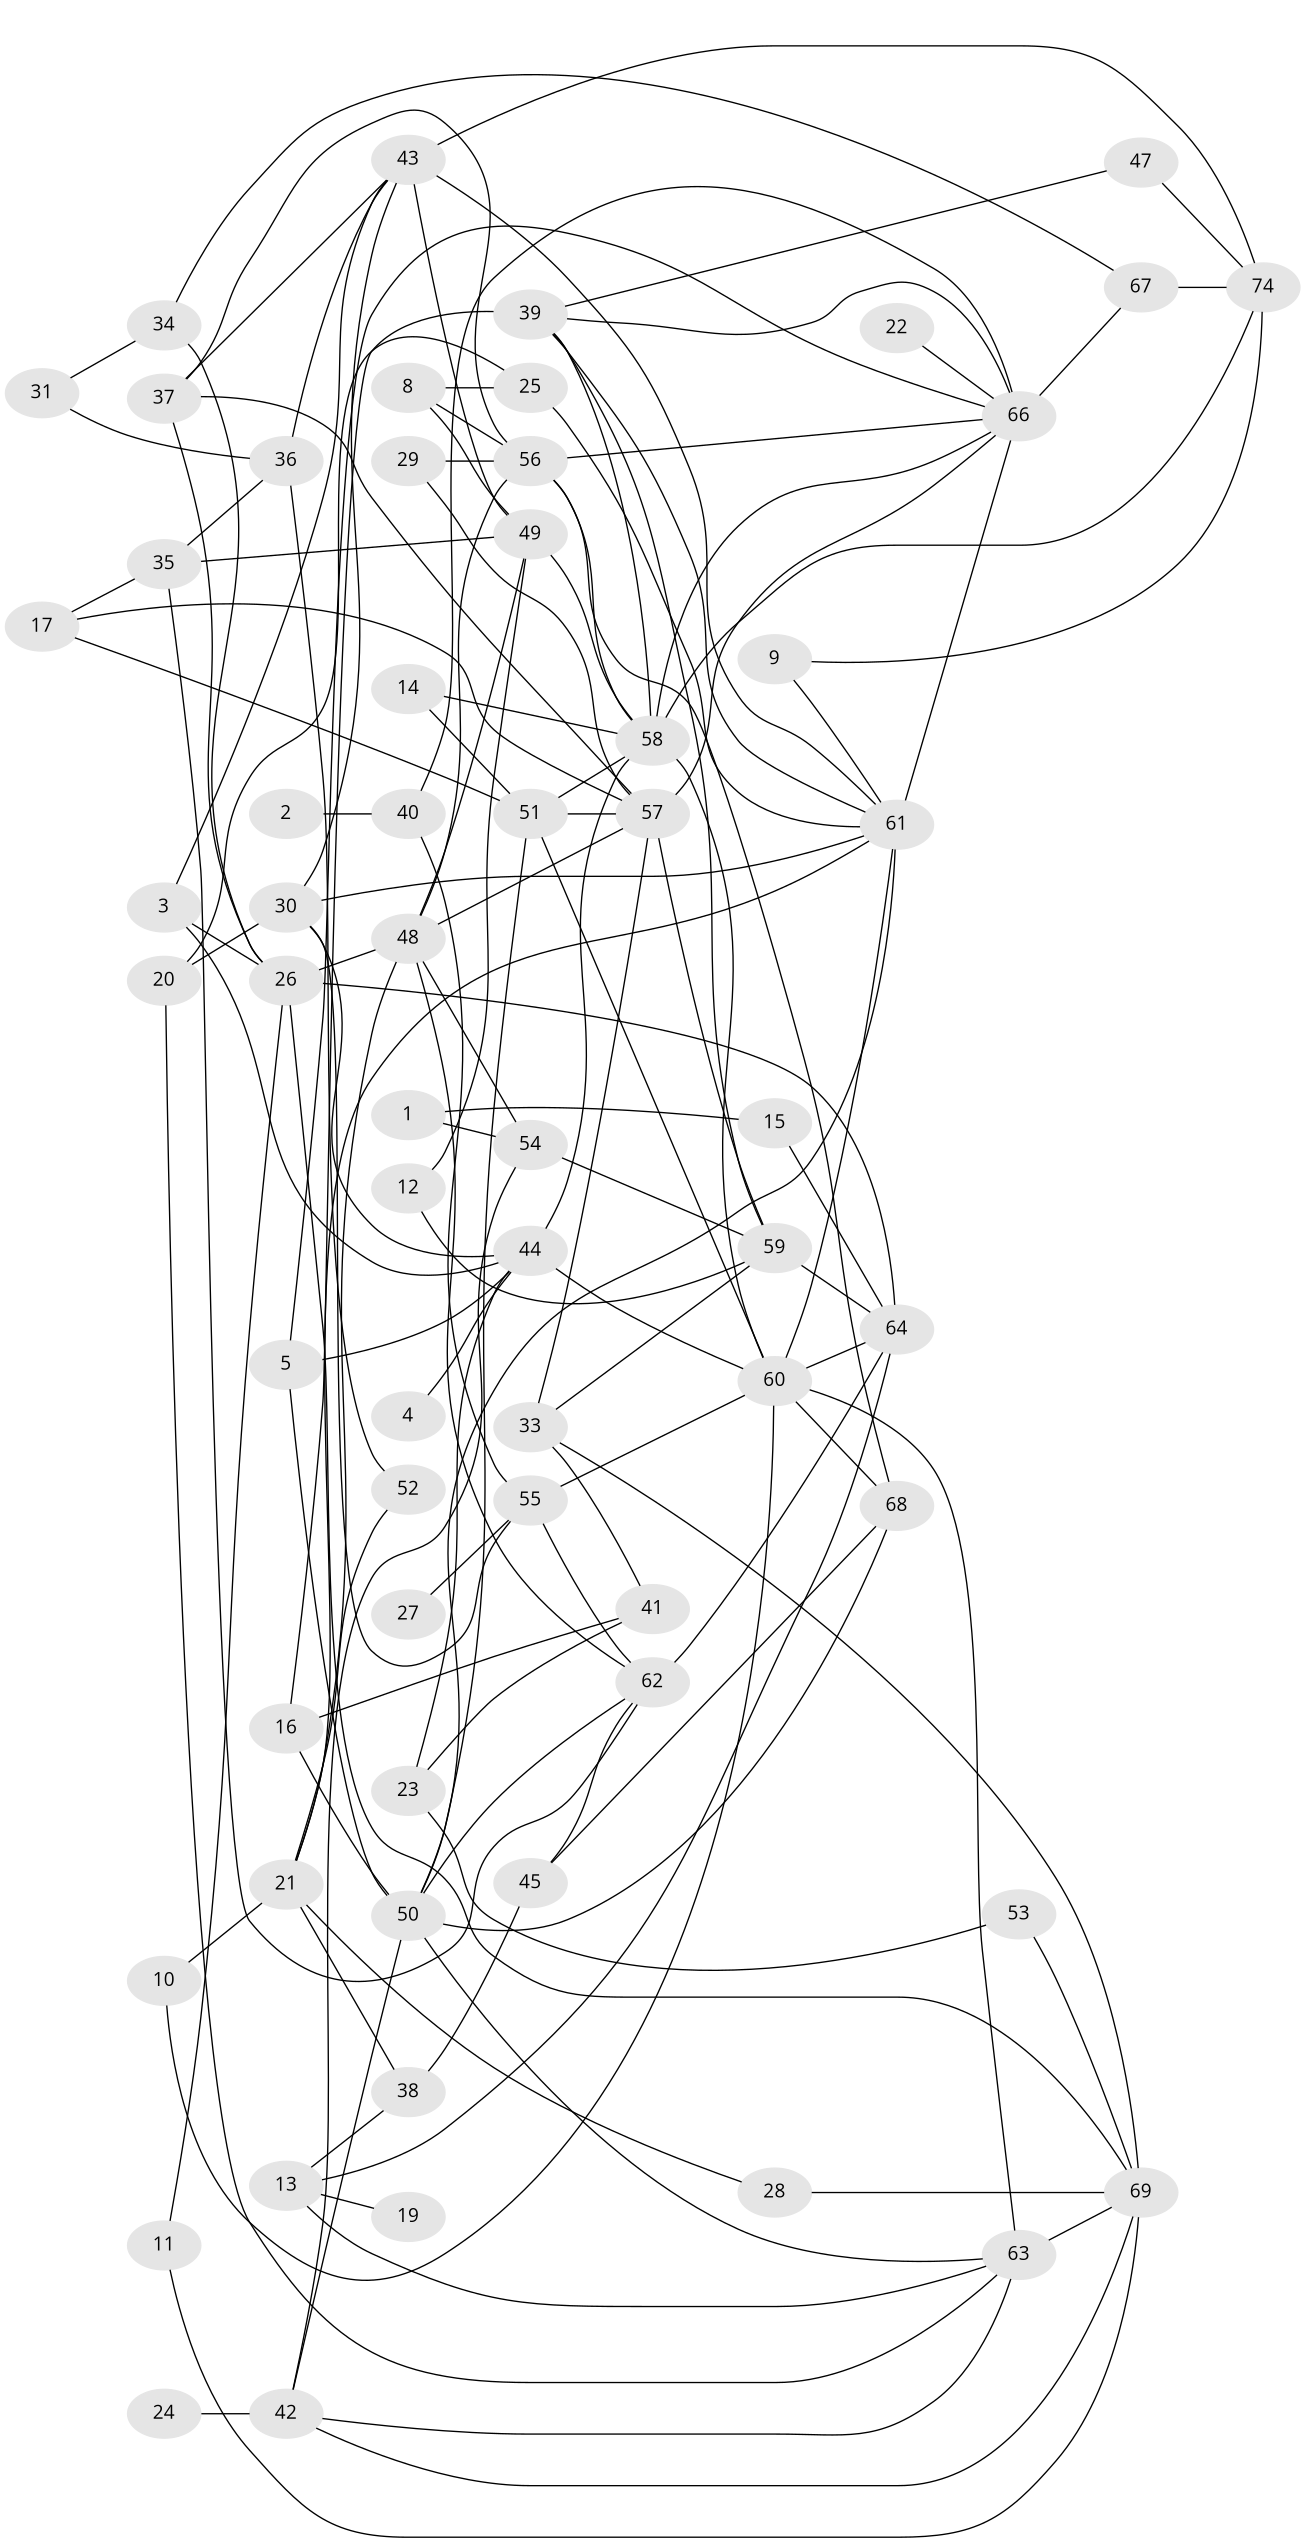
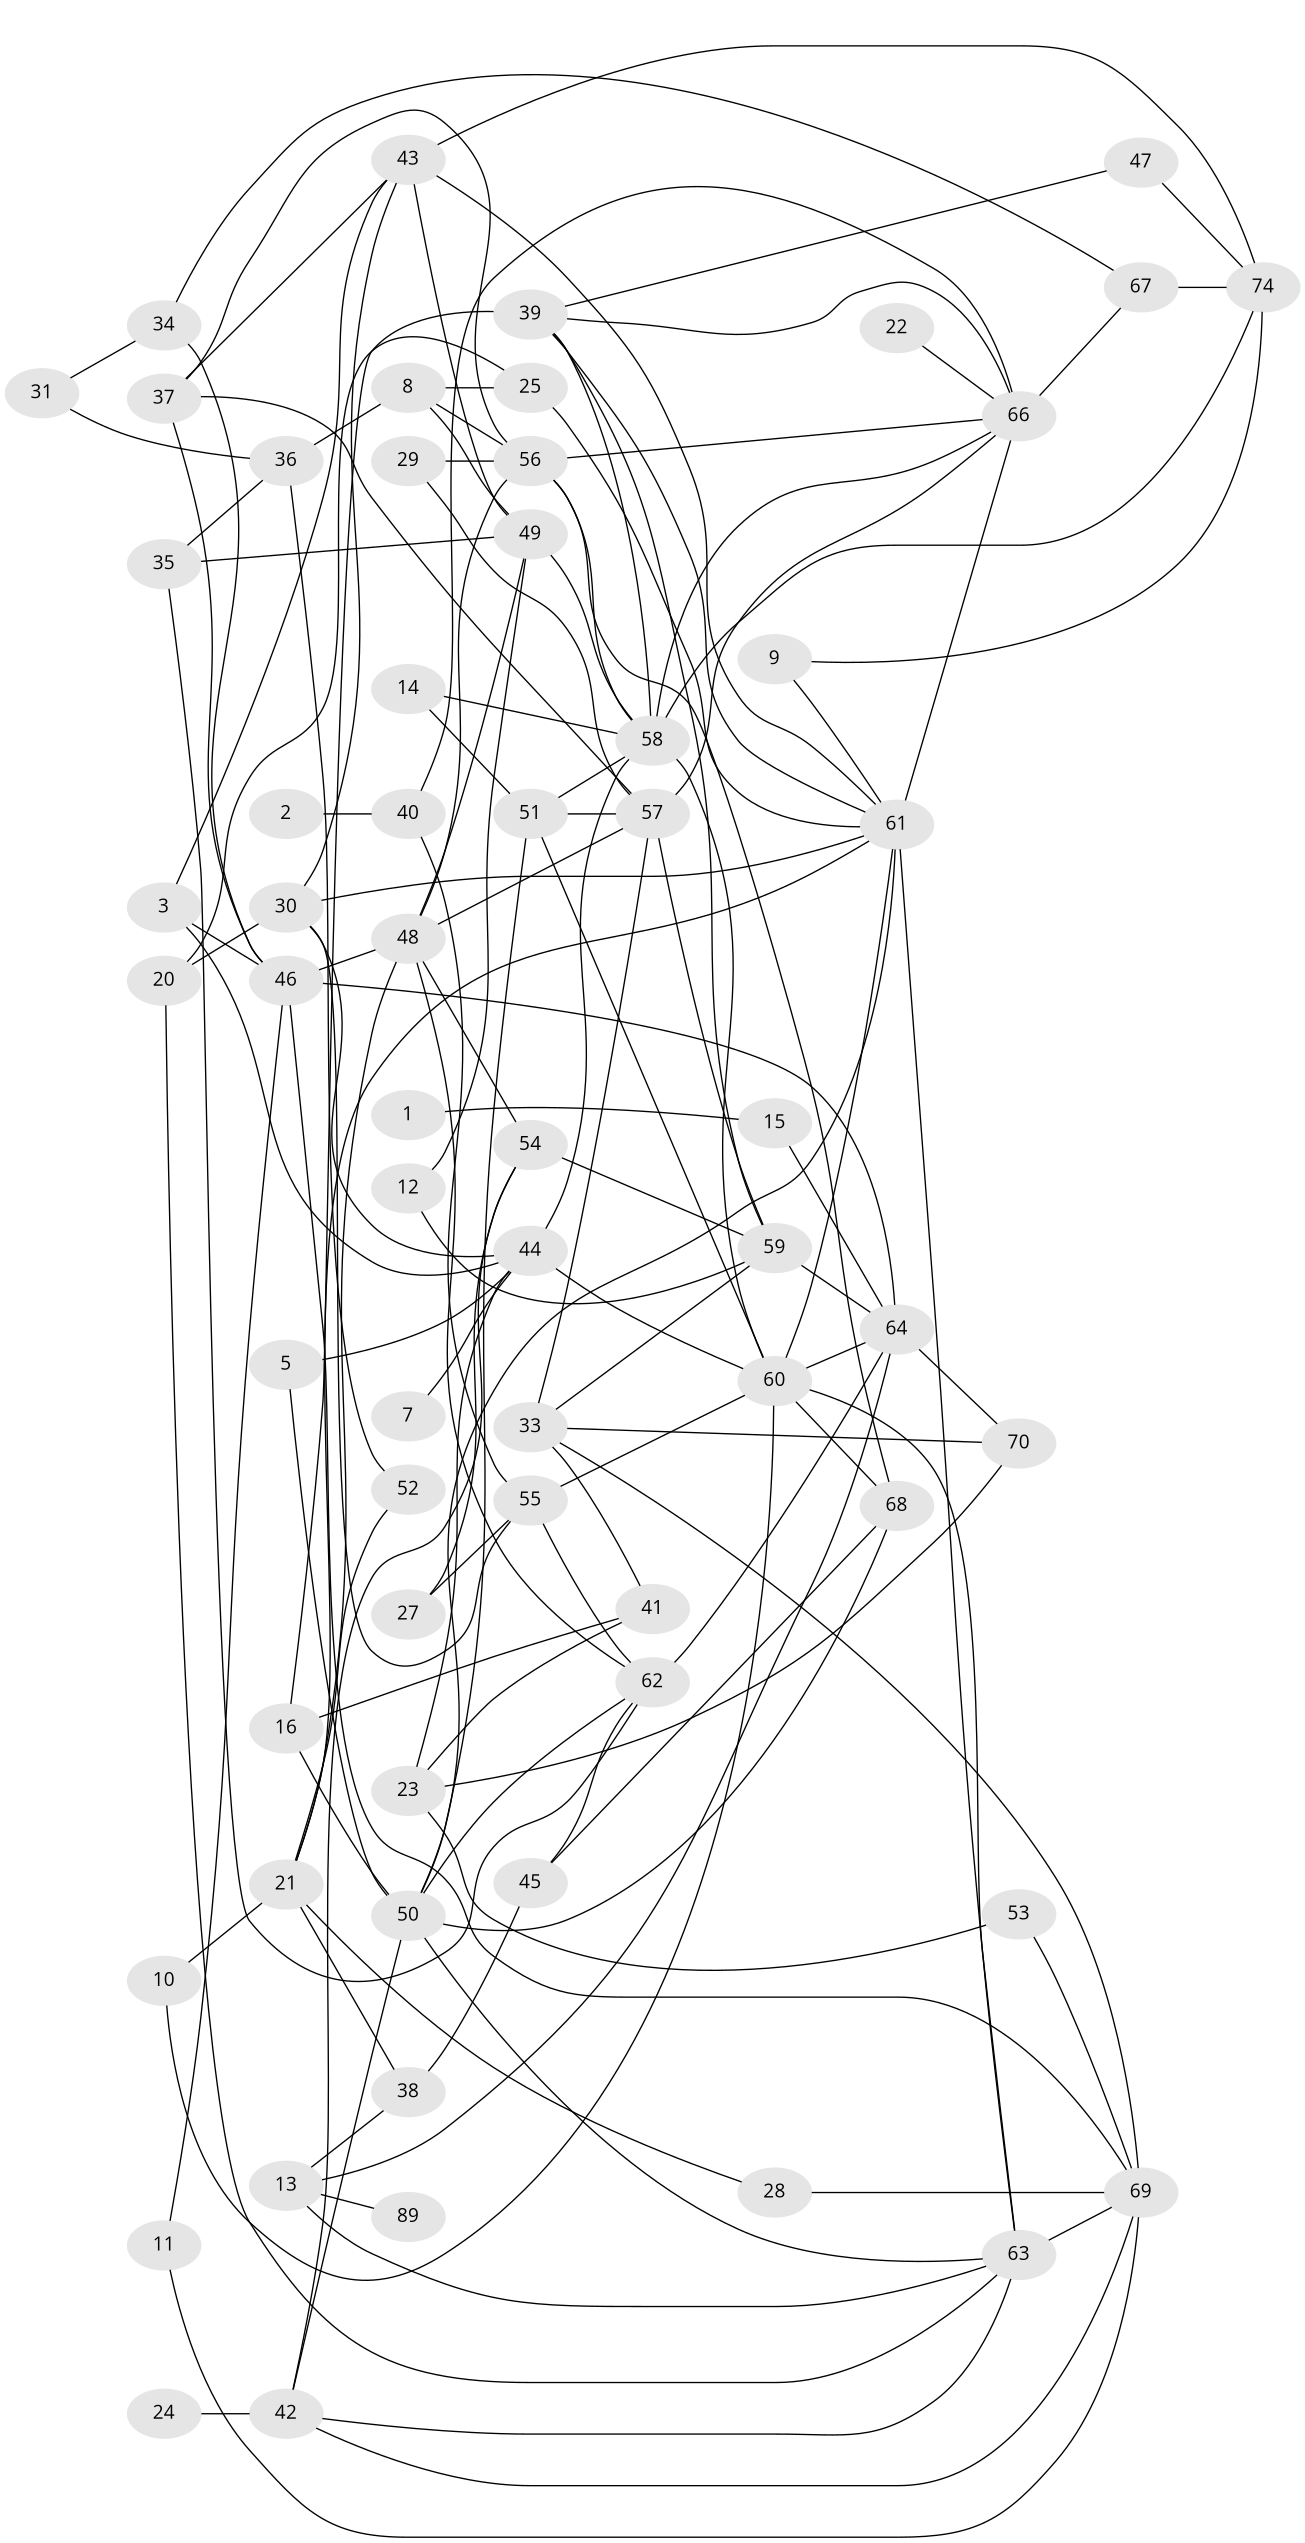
edge "43" -- "36": now "8" -- "36"
edge "66" -- "5": removed
node "17": removed
node "26": label "26" -> "46"
edge "1" -- "54": now "27" -- "54"
node "4": label "4" -> "7"
node "70": added
edge "61" -- "63": added
node "19": label "19" -> "89"
